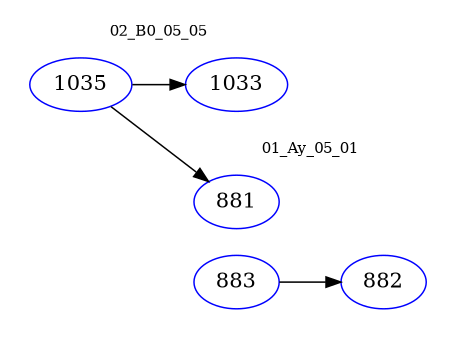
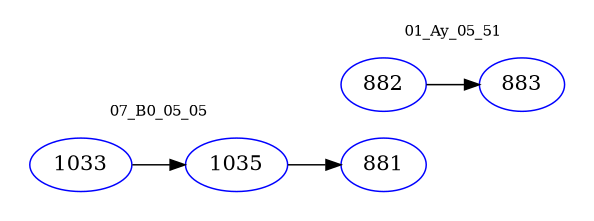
cluster "02_B0_05_05": label "02_B0_05_05" -> "07_B0_05_05"
edge "1035" -> "1033": reversed
cluster "01_Ay_05_01": label "01_Ay_05_01" -> "01_Ay_05_51"
edge "883" -> "882": reversed
